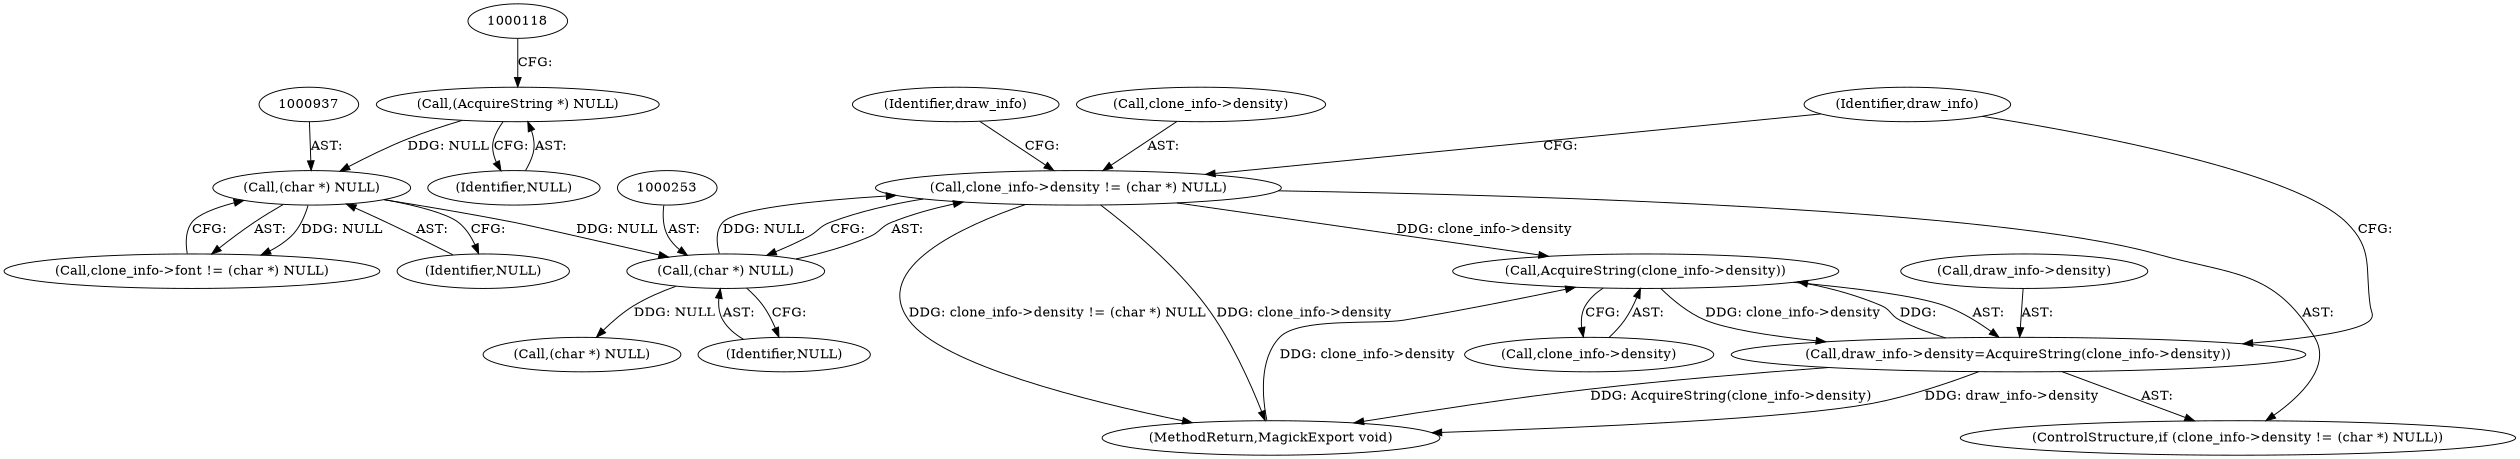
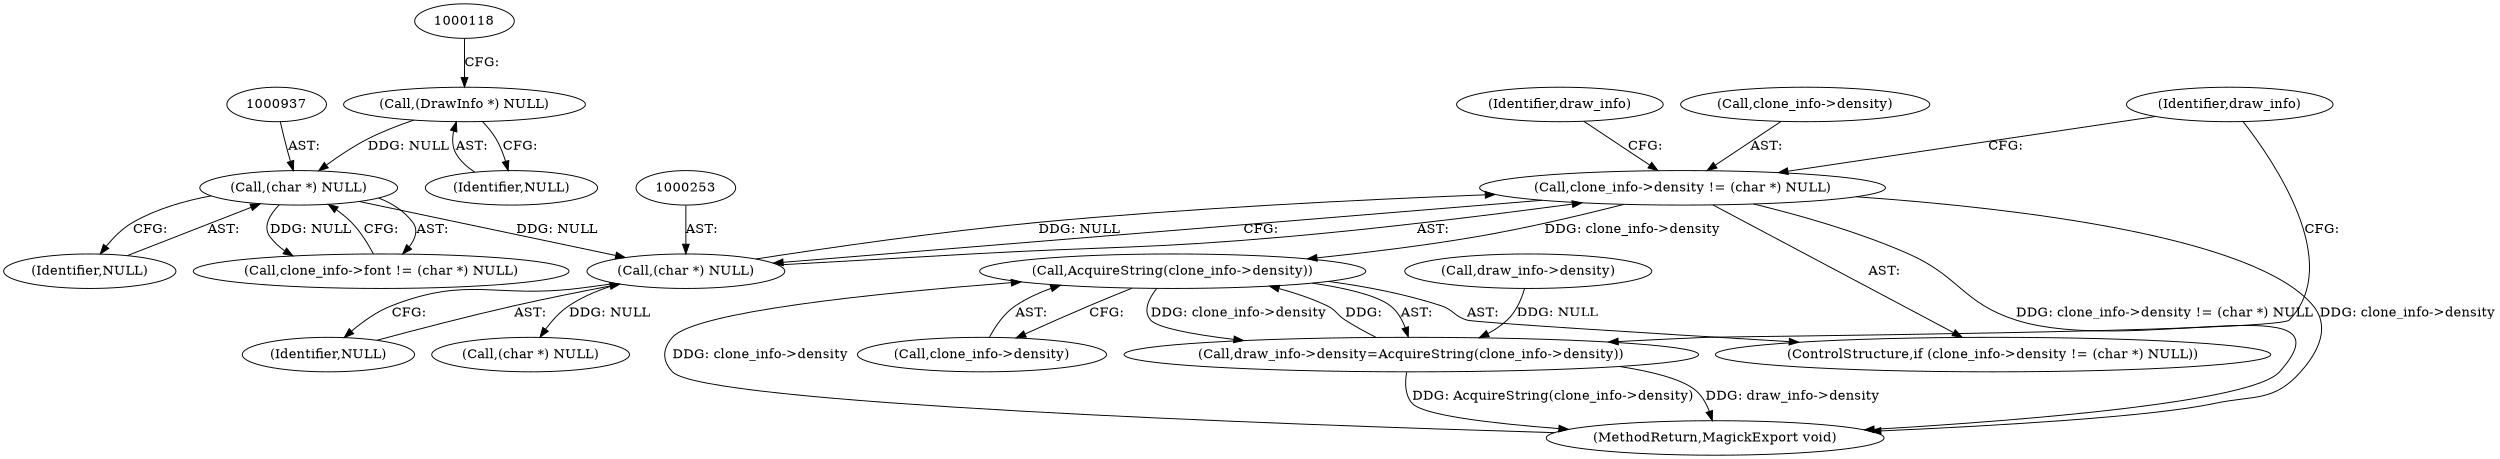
node "(Call,(AcquireString *) NULL)": label "(Call,(AcquireString *) NULL)" -> "(Call,(DrawInfo *) NULL)"
edge "(Call,draw_info->density)" -> "(Call,draw_info->density=AcquireString(clone_info->density))": label "AST: " -> "DDG: NULL"
edge "(Call,draw_info->density=AcquireString(clone_info->density))" -> "(ControlStructure,if (clone_info->density != (char *) NULL))": now "(Call,AcquireString(clone_info->density))" -> "(ControlStructure,if (clone_info->density != (char *) NULL))"
